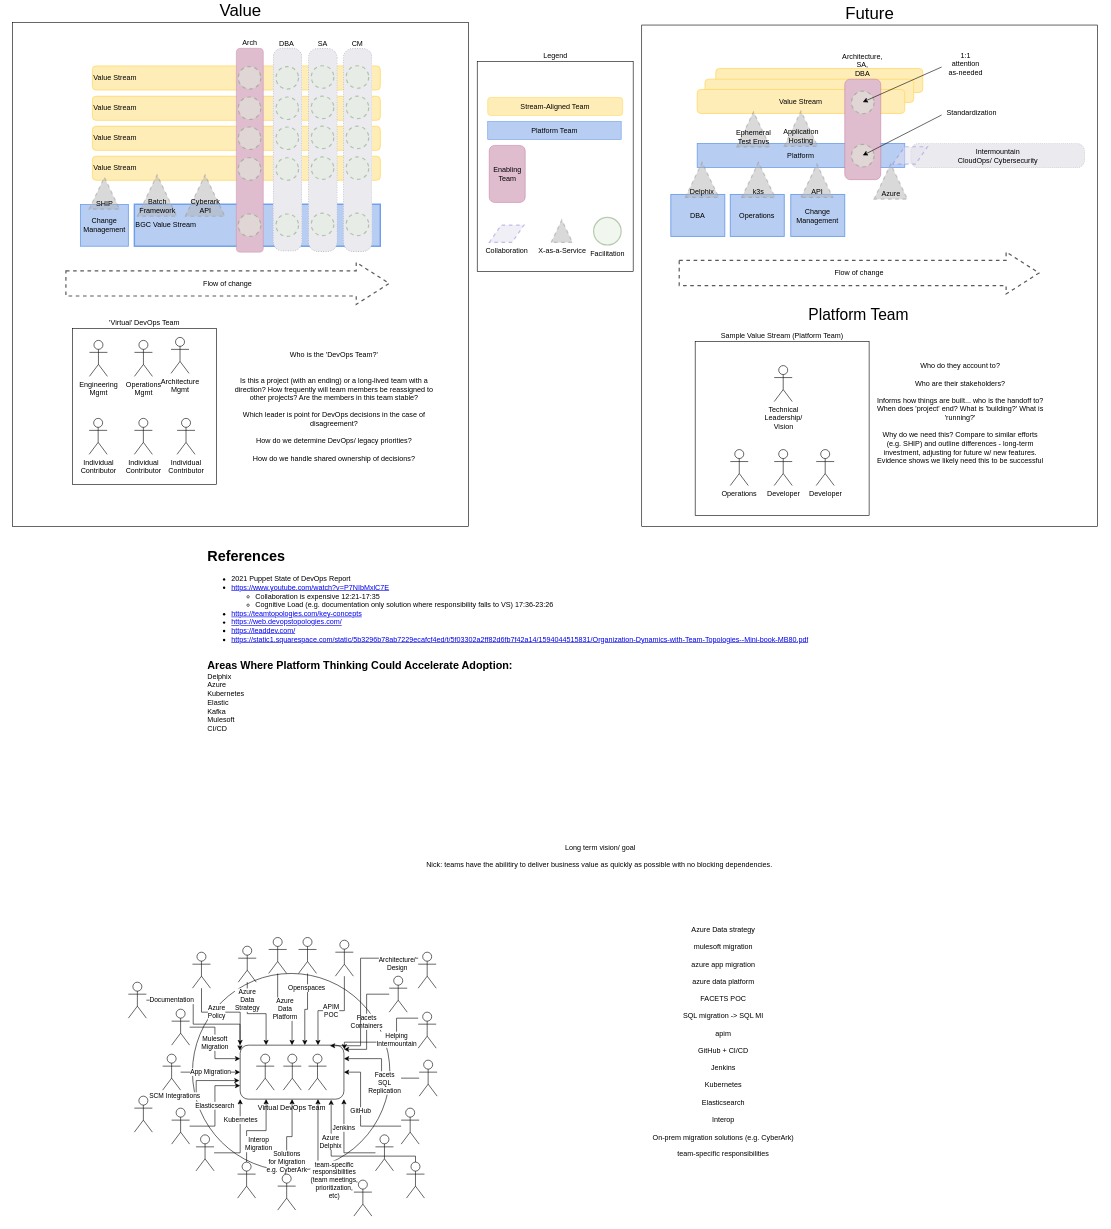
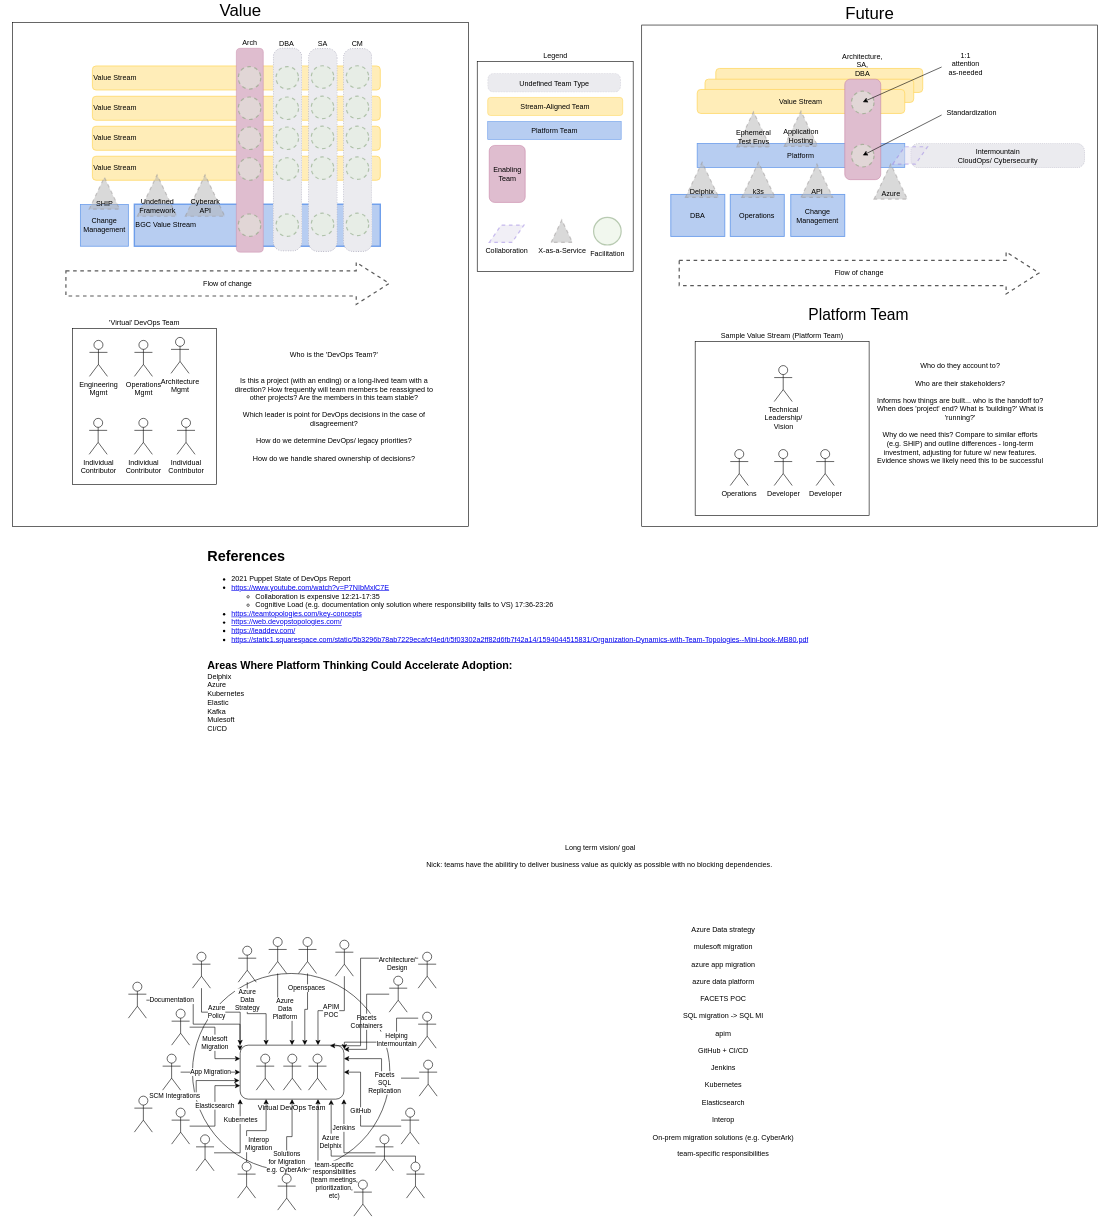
node "Undefined Team Type": added
node "Batch Framework": label "Batch Framework" -> "Undefined Framework"
